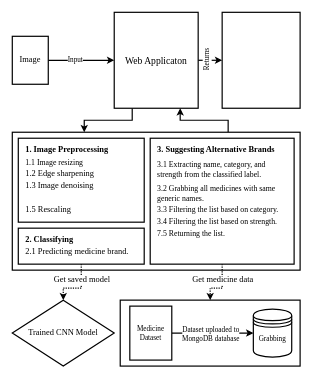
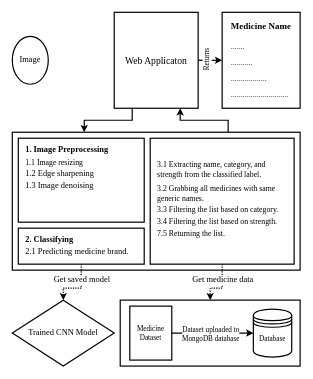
node "Image": shape rectangle -> ellipse
edge "Image" -> "Web Applicaton": removed, label "Input"
node "Medicine Name....... ........... .................. .............................": added
node "3. Suggesting Alternative Brands": removed
node "1.5 Rescaling": removed
node "Grabbing": label "Grabbing" -> "Database"
